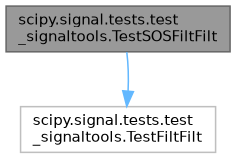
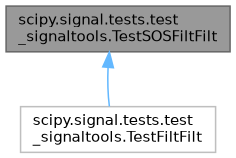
edge "scipy.signal.tests.test _signaltools.TestSOSFiltFilt" -> "scipy.signal.tests.test _signaltools.TestFiltFilt": reversed
